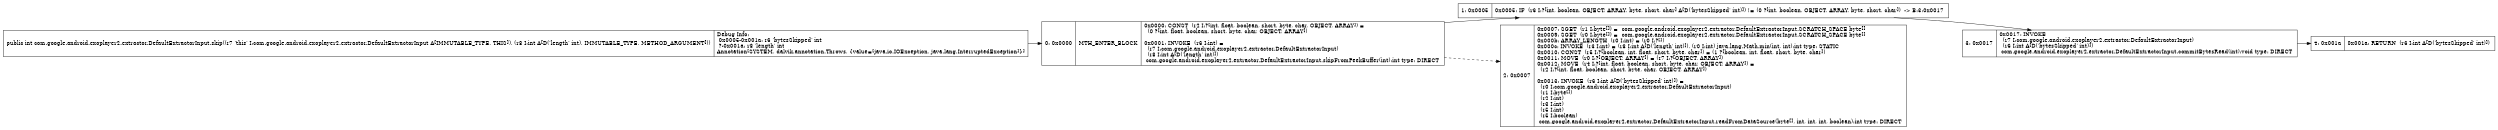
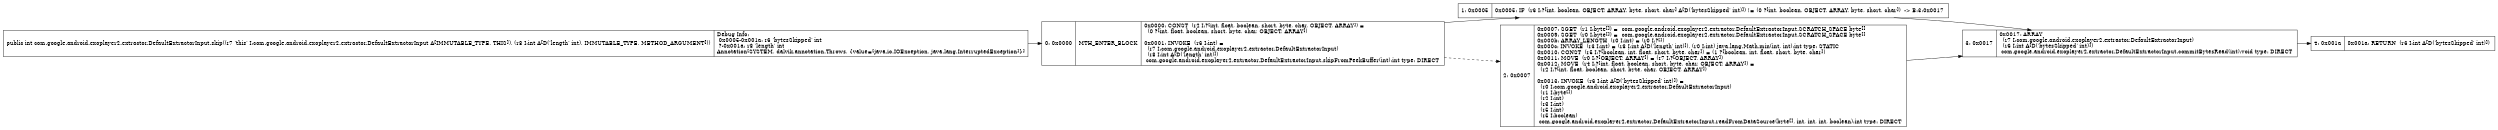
node "3: 0x0017": text "0x0017: INVOKE" -> "0x0017: ARRAY"
edge "2: 0x0007" -> "3: 0x0017": added
